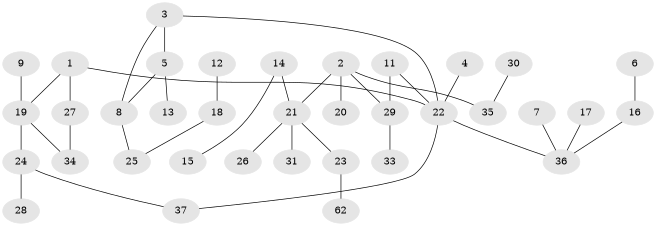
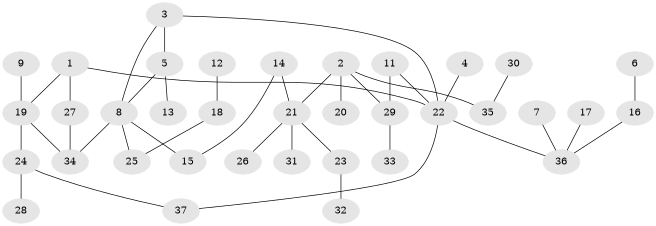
edge "8" -- "34": added
edge "8" -- "15": added
node "62": label "62" -> "32"
